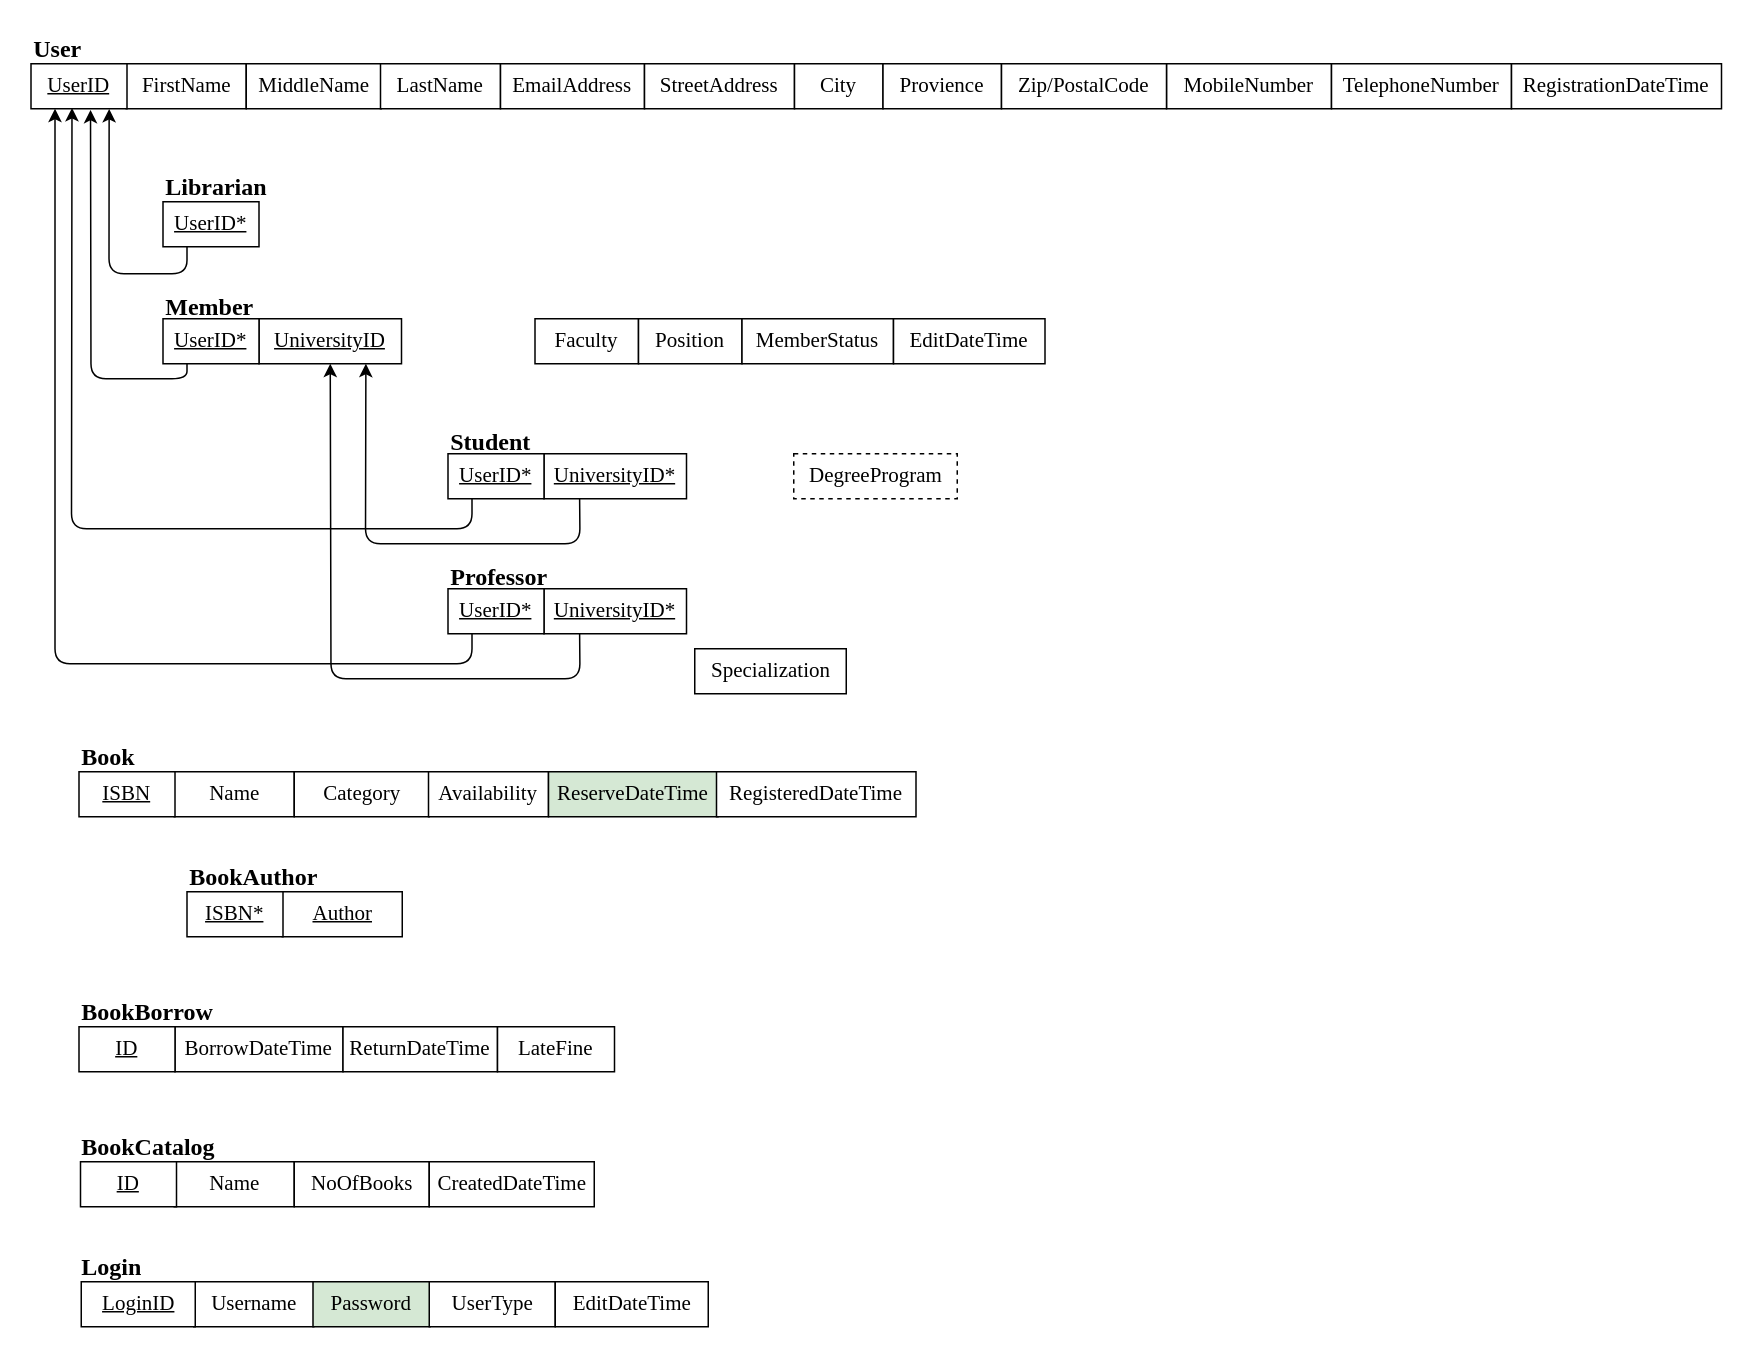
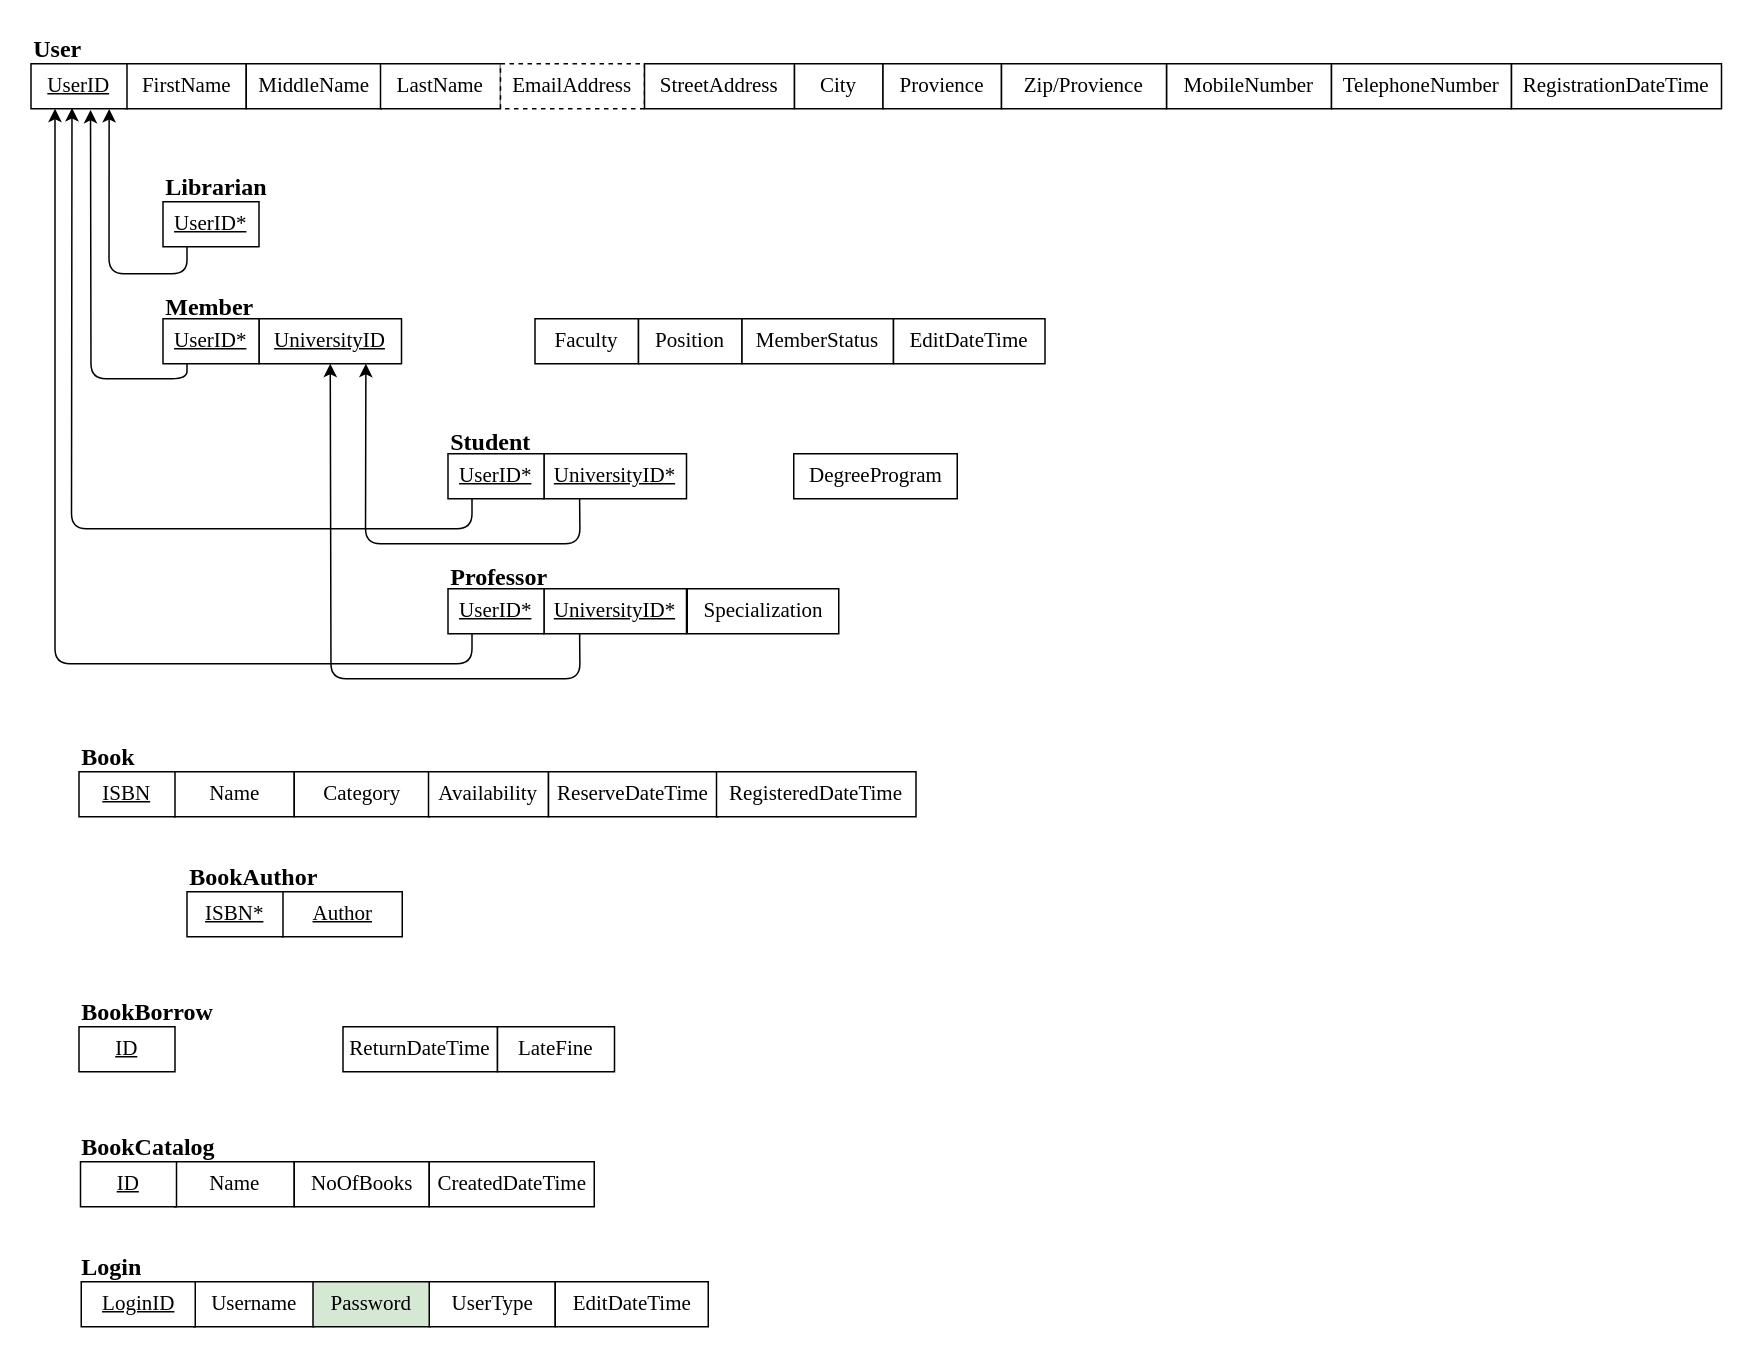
node "EmailAddress": style solid -> dashed
node "Zip/PostalCode": label "Zip/PostalCode" -> "Zip/Provience"
node "DegreeProgram": style dashed -> solid
node "Specialization": moved (770, 671) -> (763, 611)
node "ReserveDateTime": fillcolor #d5e8d4 -> #ffffff
node "BorrowDateTime": removed
